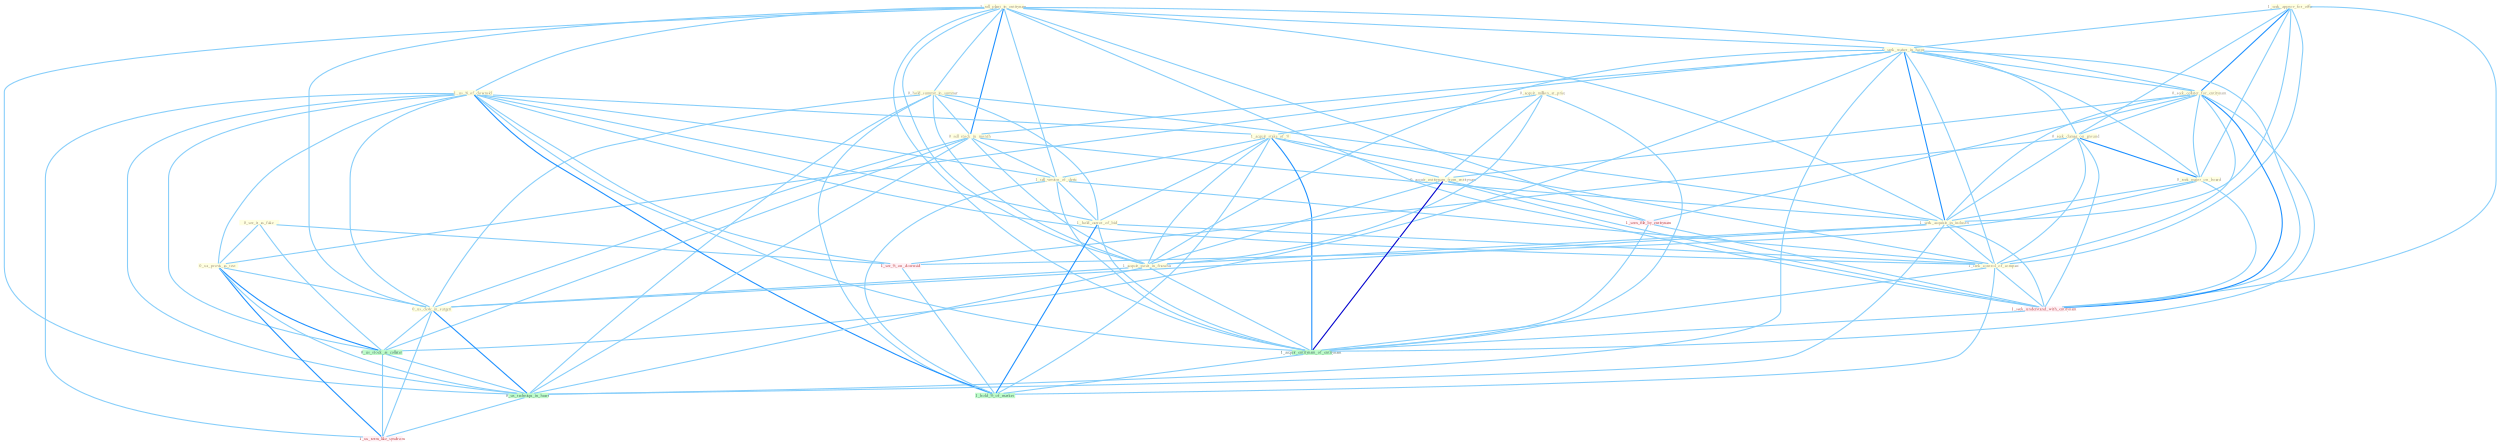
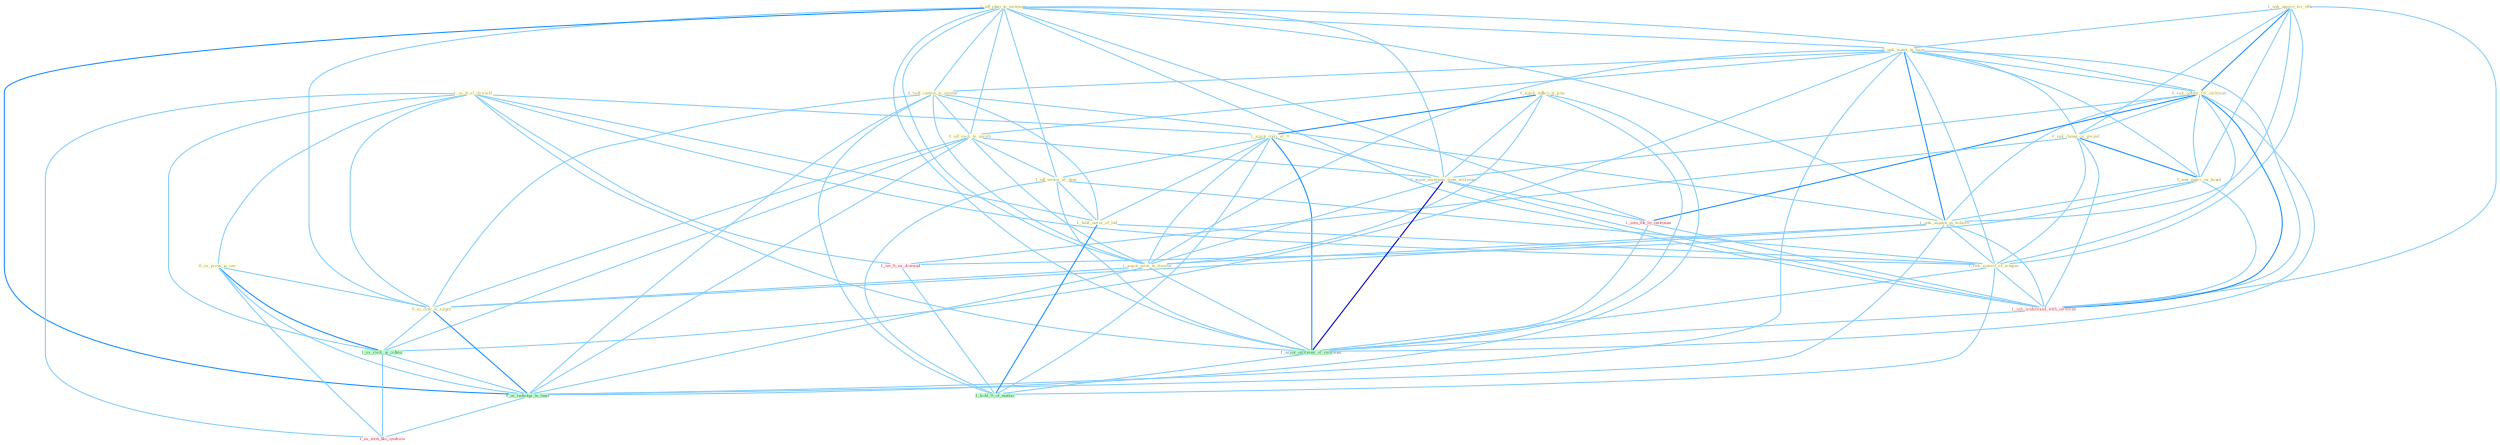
edge "1_sell_plant_in_entitynam" -- "1_us_%_of_downsid": now "1_sell_plant_in_entitynam" -- "0_acquir_entitynam_from_entitynam"
edge "1_sell_plant_in_entitynam" -- "0_us_techniqu_in_heart": color #87cefa -> #1e90ff
edge "1_sell_plant_in_entitynam" -- "0_sell_stock_in_month": color #1e90ff -> #87cefa
edge "0_acquir_million_at_price" -- "1_acquir_stake_of_%": color #87cefa -> #1e90ff
edge "1_us_%_of_downsid" -- "1_sell_version_of_devic": removed
edge "0_seek_waiver_in_hope" -- "0_us_provis_as_test": now "0_seek_waiver_in_hope" -- "0_hold_summit_in_summer"
edge "0_seek_collater_for_entitynam" -- "1_seen_file_by_entitynam": color #87cefa -> #1e90ff
edge "0_sell_stock_in_month" -- "1_seek_acquisit_in_industri": now "0_sell_stock_in_month" -- "0_acquir_entitynam_from_entitynam"
edge "0_seek_damag_on_ground" -- "1_seek_acquisit_in_industri": removed
edge "1_acquir_stake_of_%" -- "1_seek_control_of_compani": removed
node "0_see_it_as_fake": removed
edge "1_us_%_of_downsid" -- "0_us_techniqu_in_heart": now "0_acquir_million_at_price" -- "0_us_techniqu_in_heart"
edge "1_us_%_of_downsid" -- "1_hold_%_of_market": removed
edge "1_hold_carrot_of_bid" -- "1_acquir_entitynam_of_entitynam": removed
edge "0_us_provis_as_test" -- "1_us_term_like_syndrom": color #1e90ff -> #87cefa
node "0_us_stock_as_collater": label "0_us_stock_as_collater" -> "1_us_stock_as_collater"
edge "0_us_devic_in_surgeri" -- "1_us_term_like_syndrom": removed
